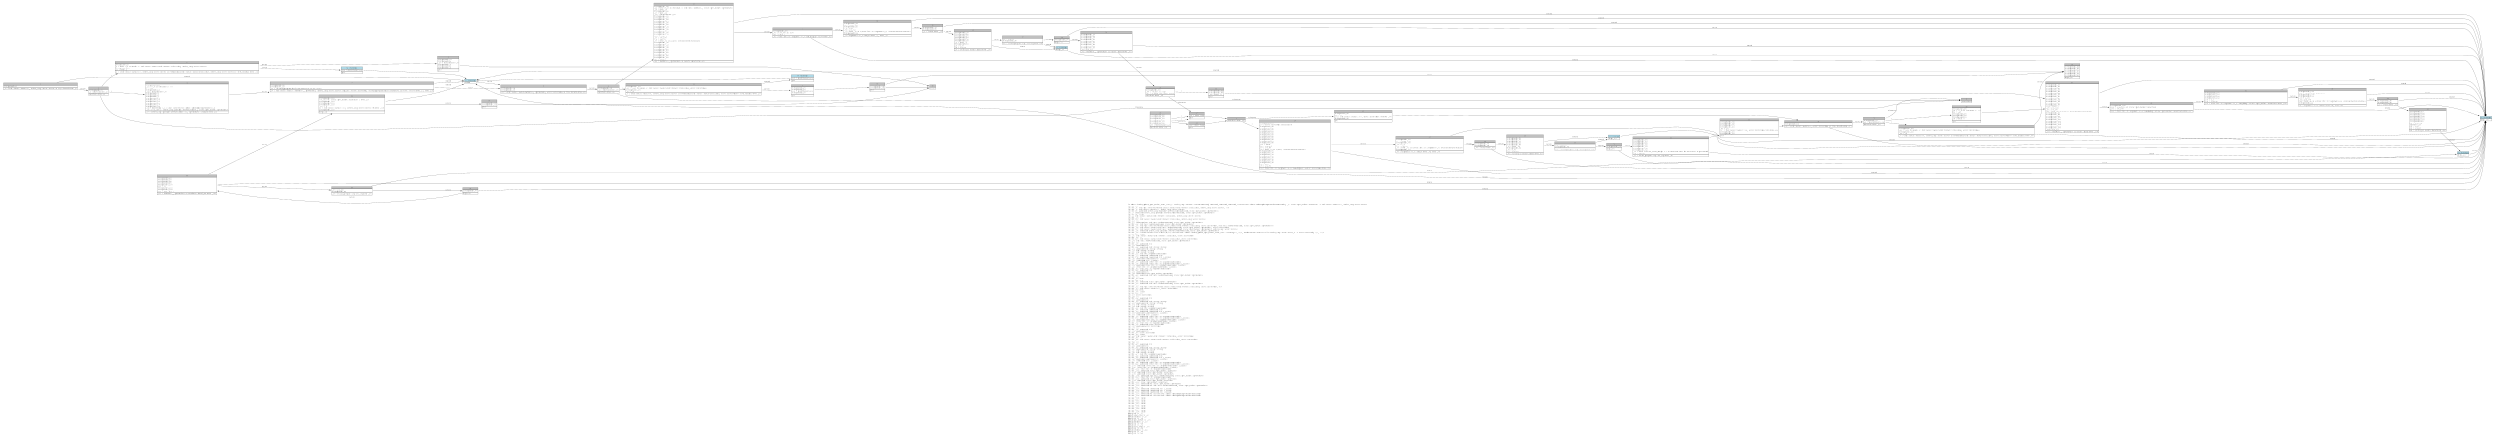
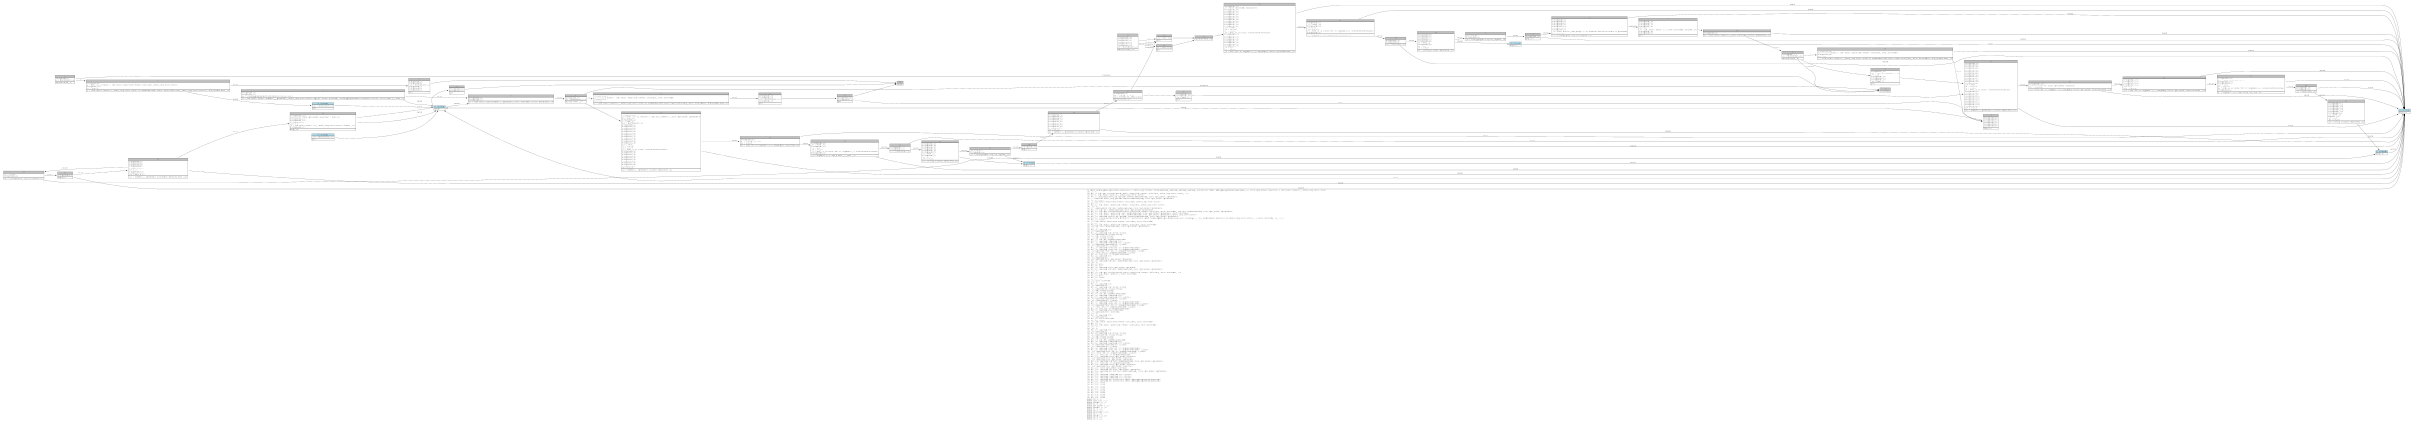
edge "11" -> "58 (cleanup)": removed, label "unwind"
node "1": removed
node "3": removed
node "25": removed
edge "30" -> "54 (cleanup)": removed, label "unwind"
